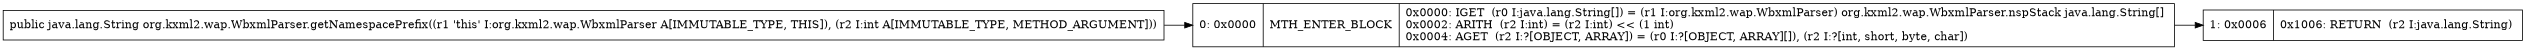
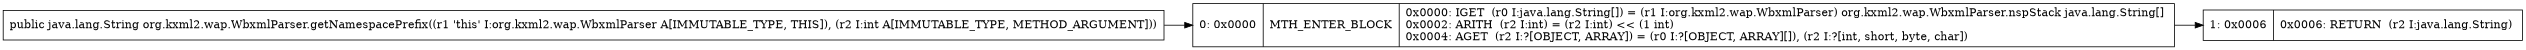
node "1: 0x0006": text "0x1006: RETURN  (r2 I:java.lang.String)" -> "0x0006: RETURN  (r2 I:java.lang.String)"
